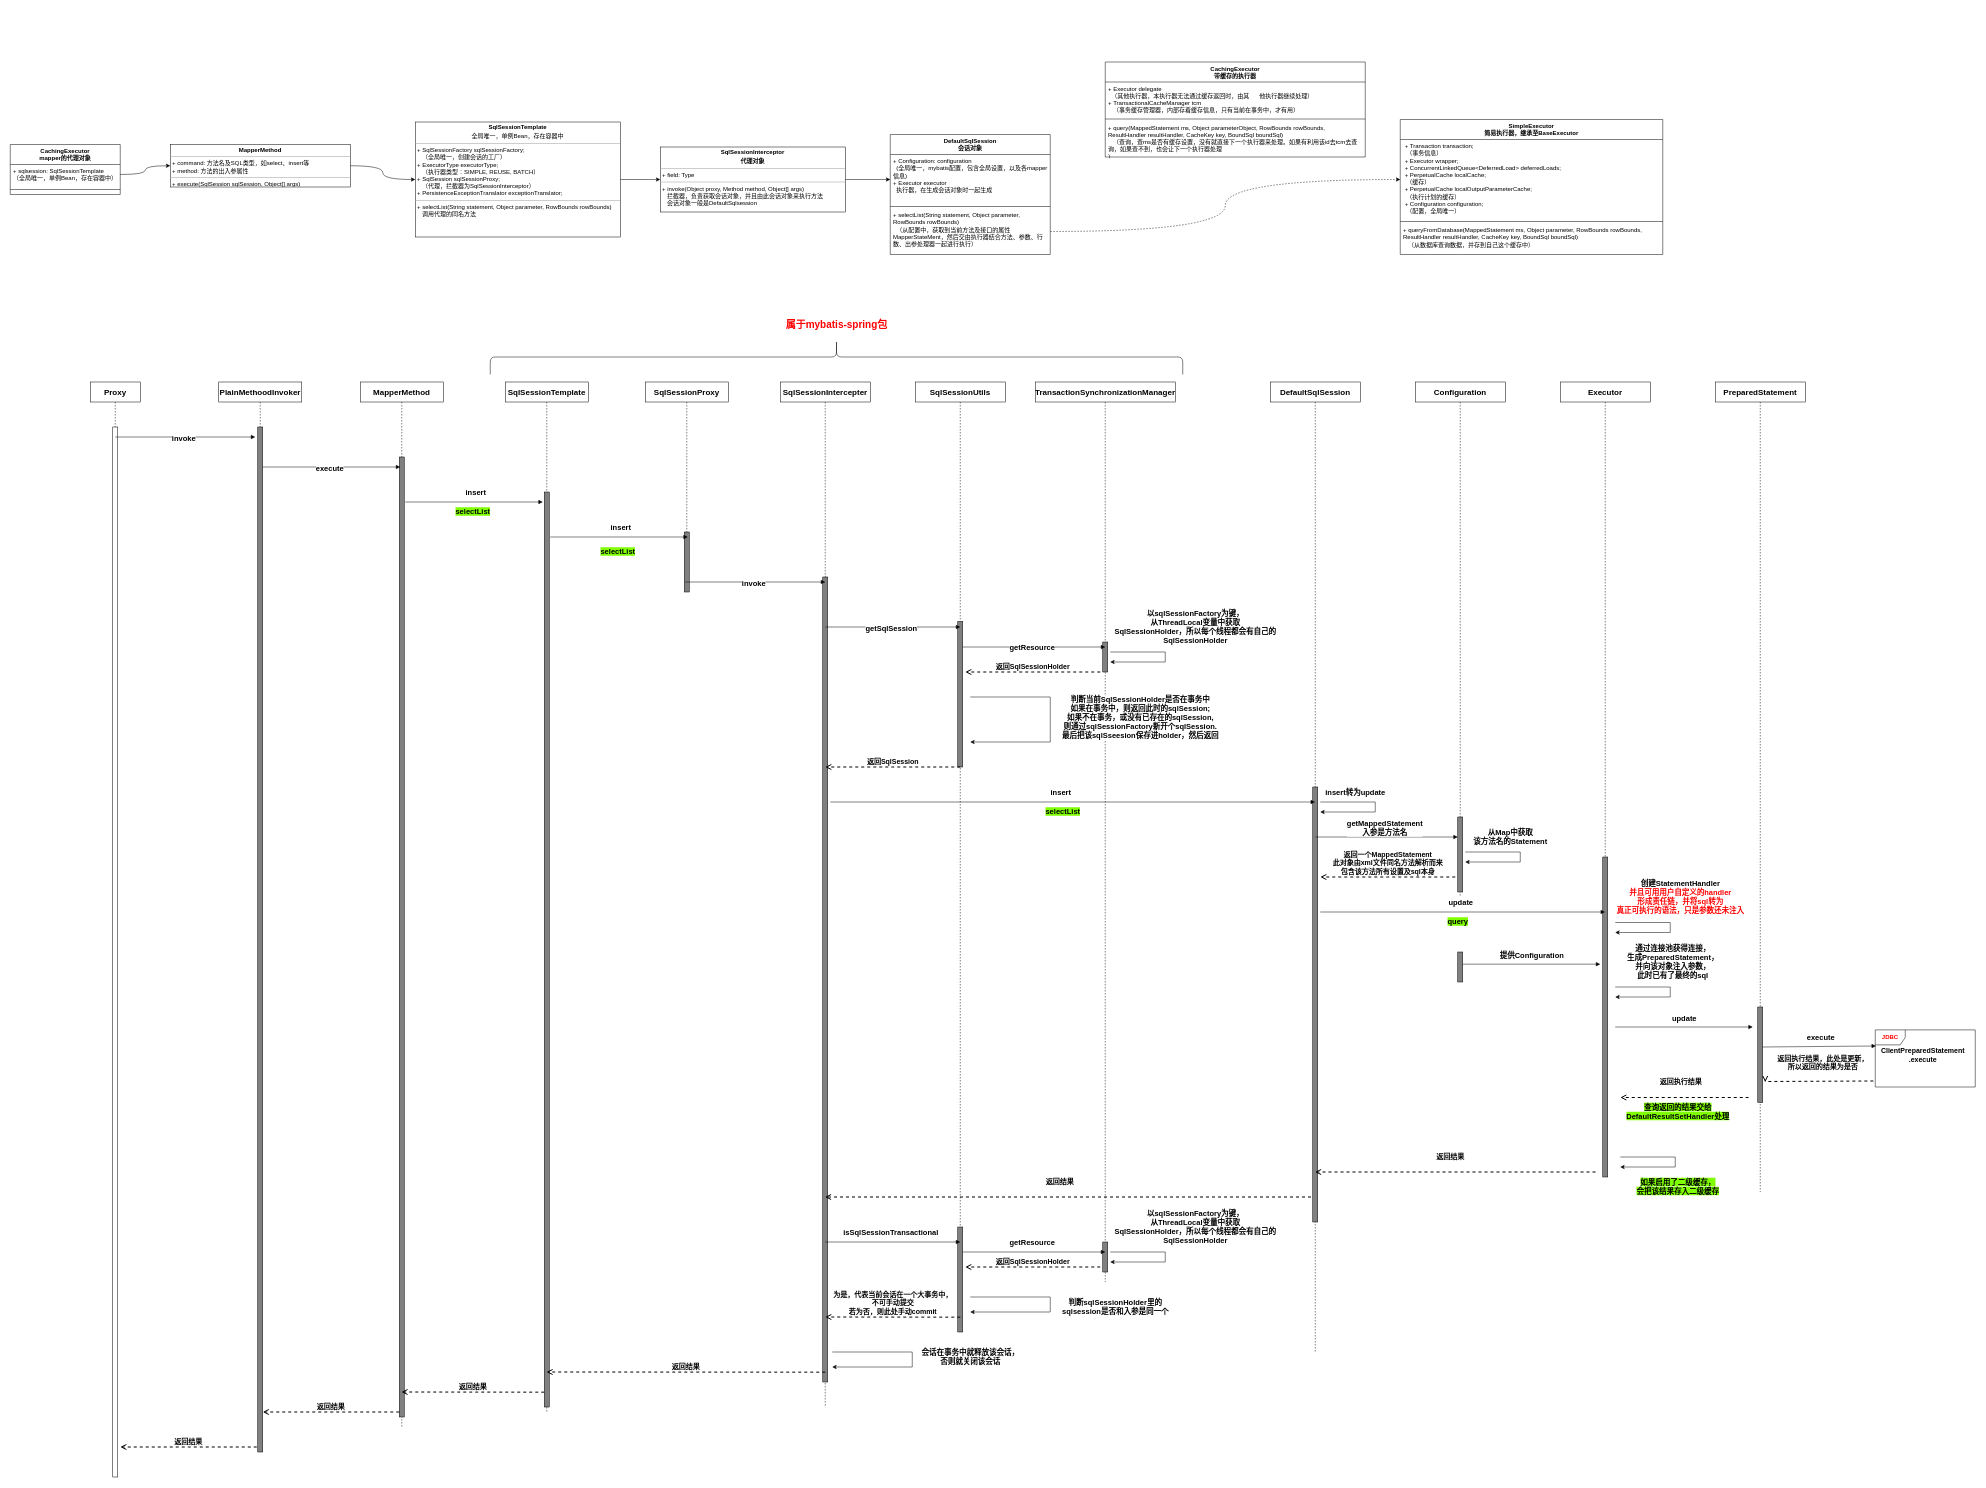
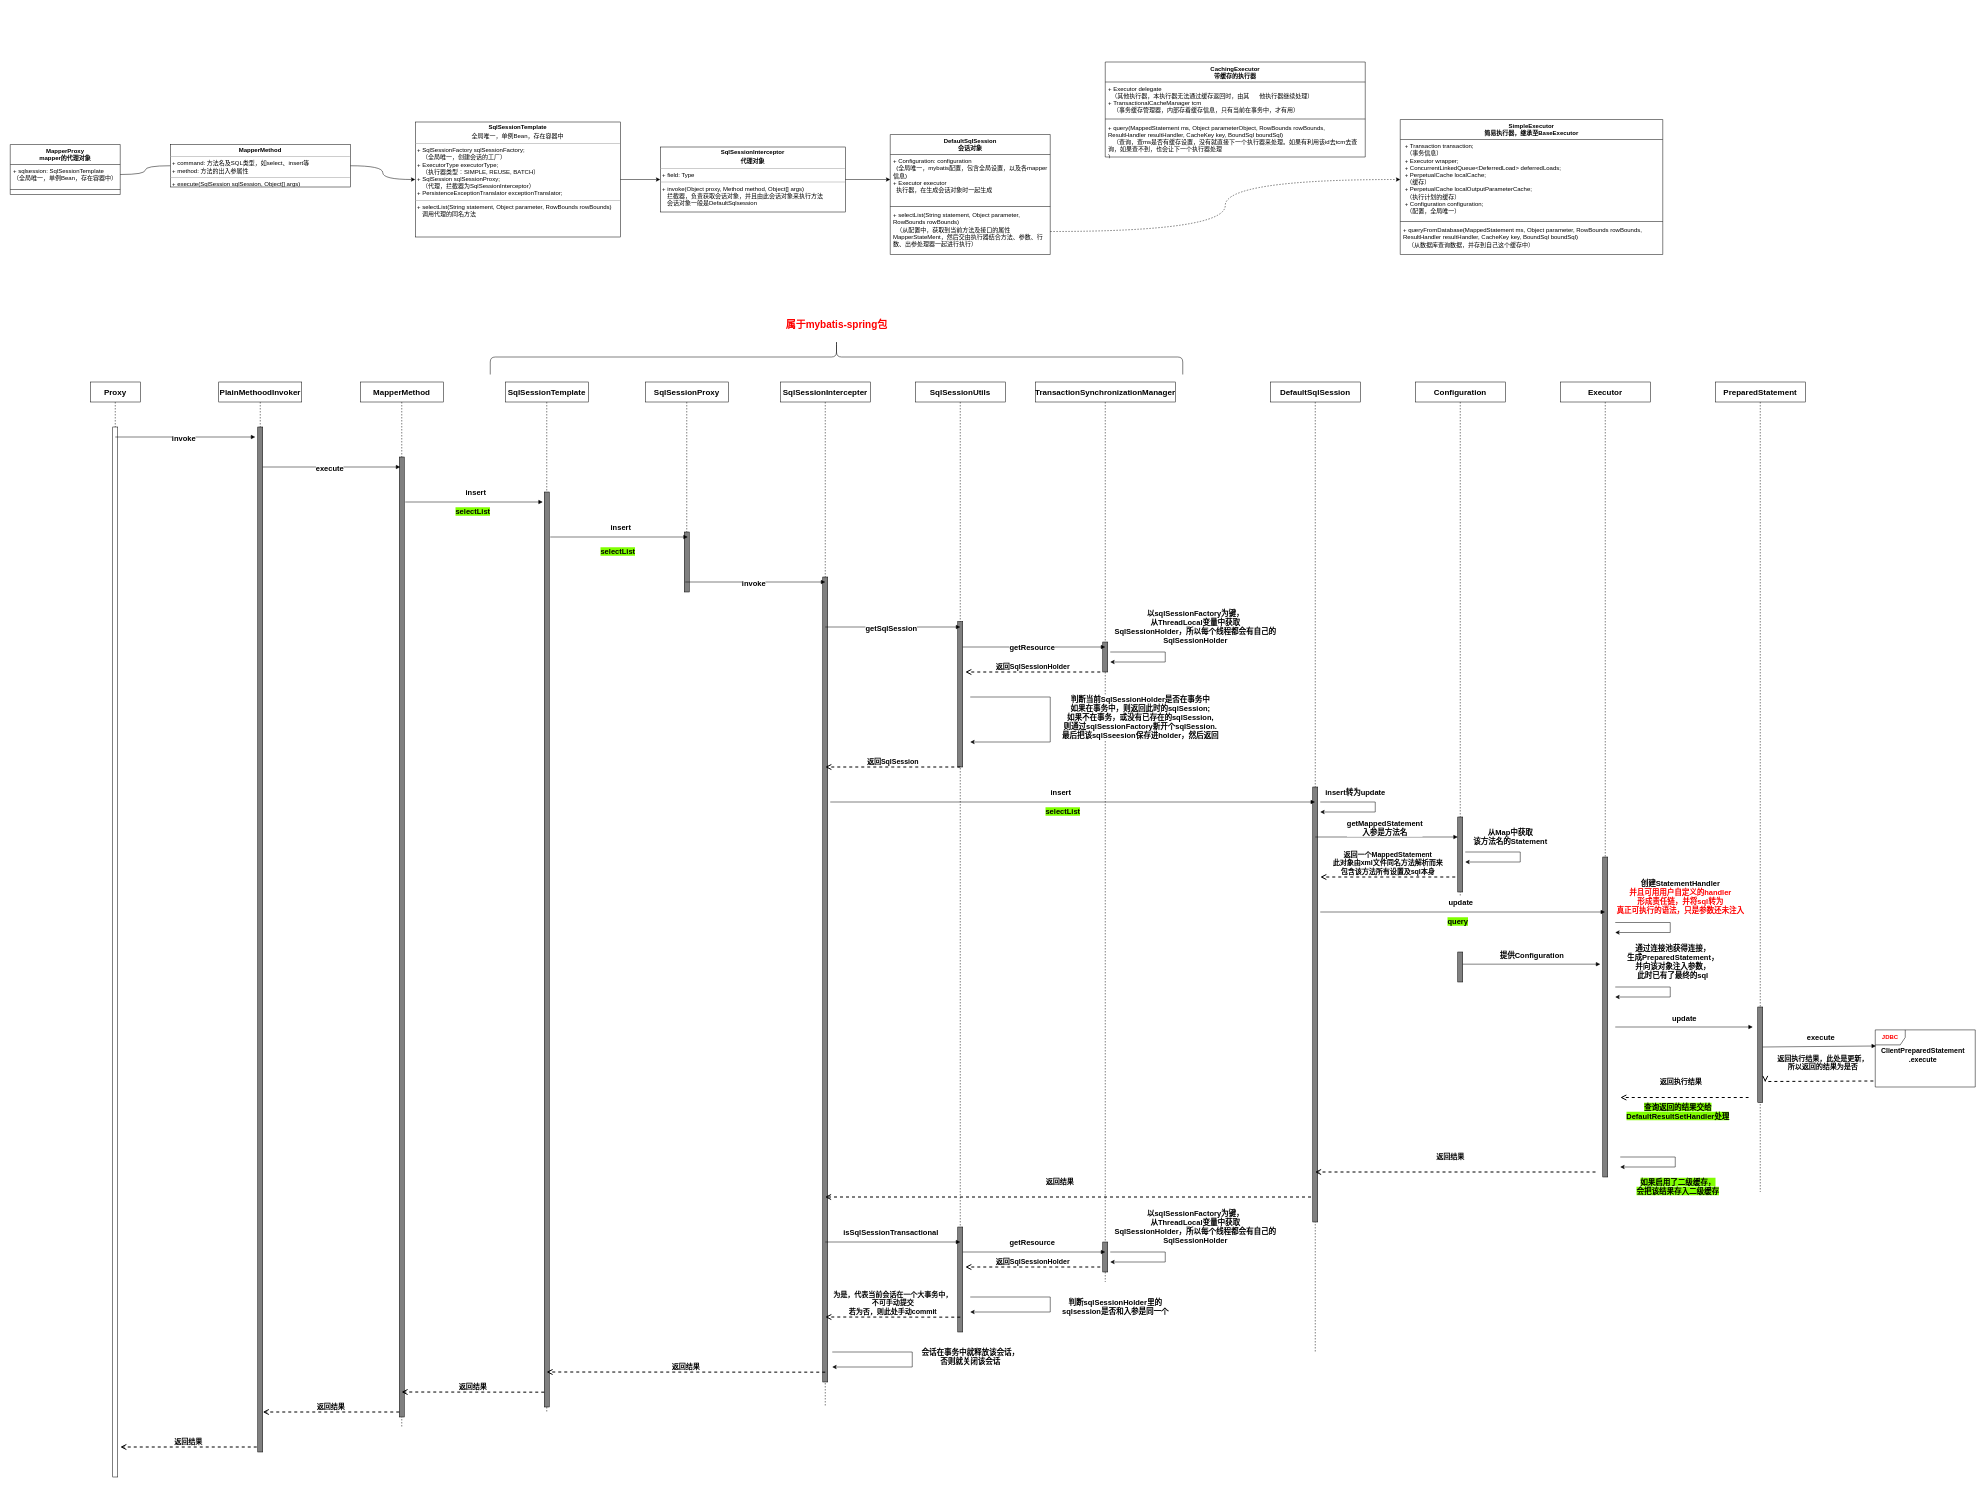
node "CachingExecutor mapper的代理对象": label "CachingExecutor mapper的代理对象" -> "MapperProxy mapper的代理对象"
edge "+ sqlsession: SqlSessionTemplate （全局唯一，单例Bean，存在容器中）" -> "MapperMethod + command: 方法名及SQL类型，如select、insert等 + method: 方法的出入参属性 + execute(SqlSession sqlSession, Object[] args) 根据上述属性，选择下列方法之一执行 + executeForMany(SqlSession sqlSession, Object[] args) 执行且能返回列表的": arrowhead classic -> none
